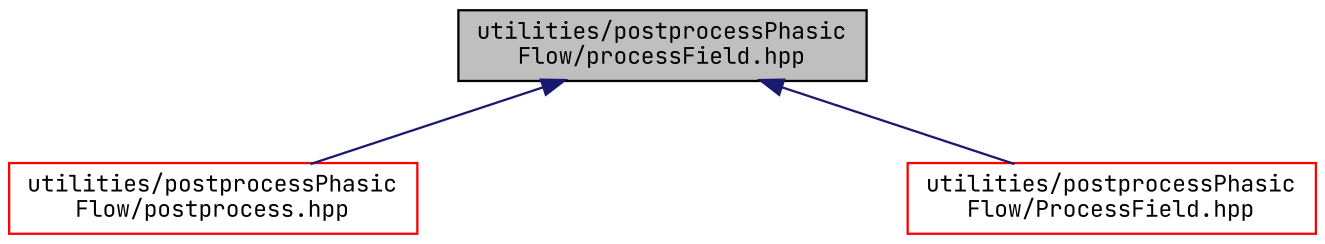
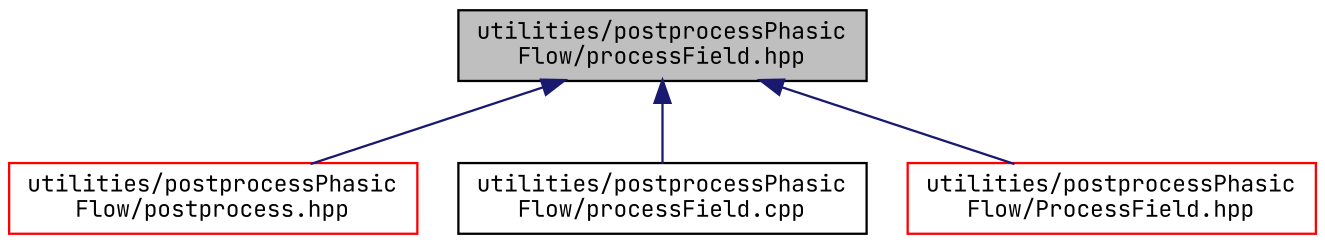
node "utilities/postprocessPhasic Flow/processField.cpp": added
